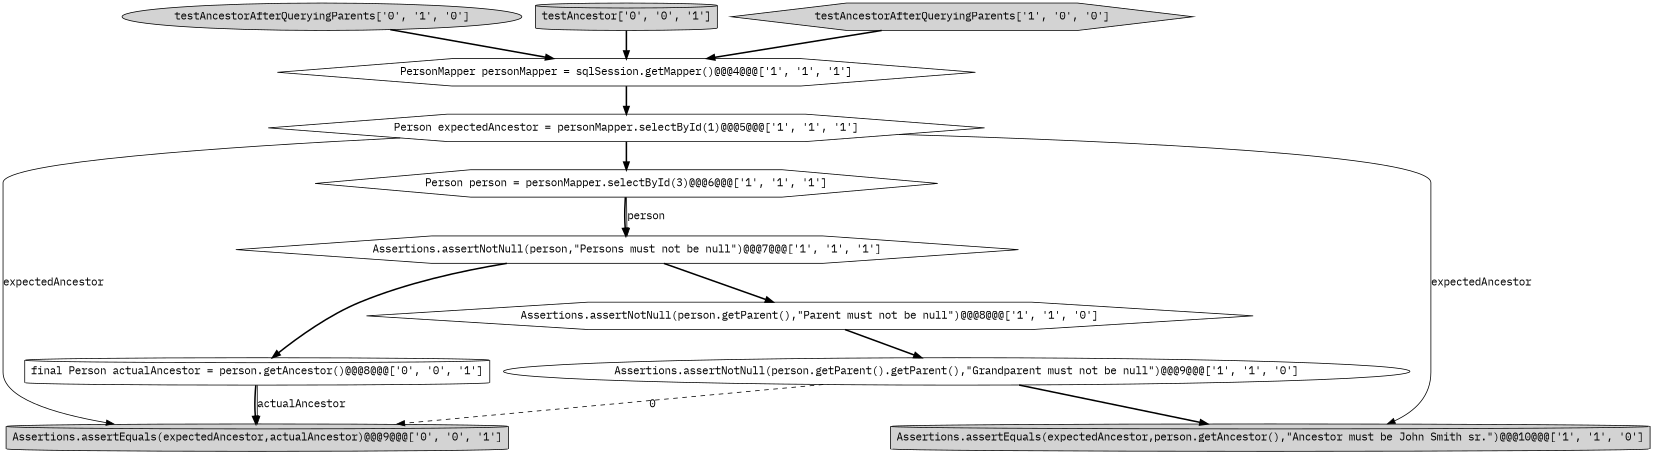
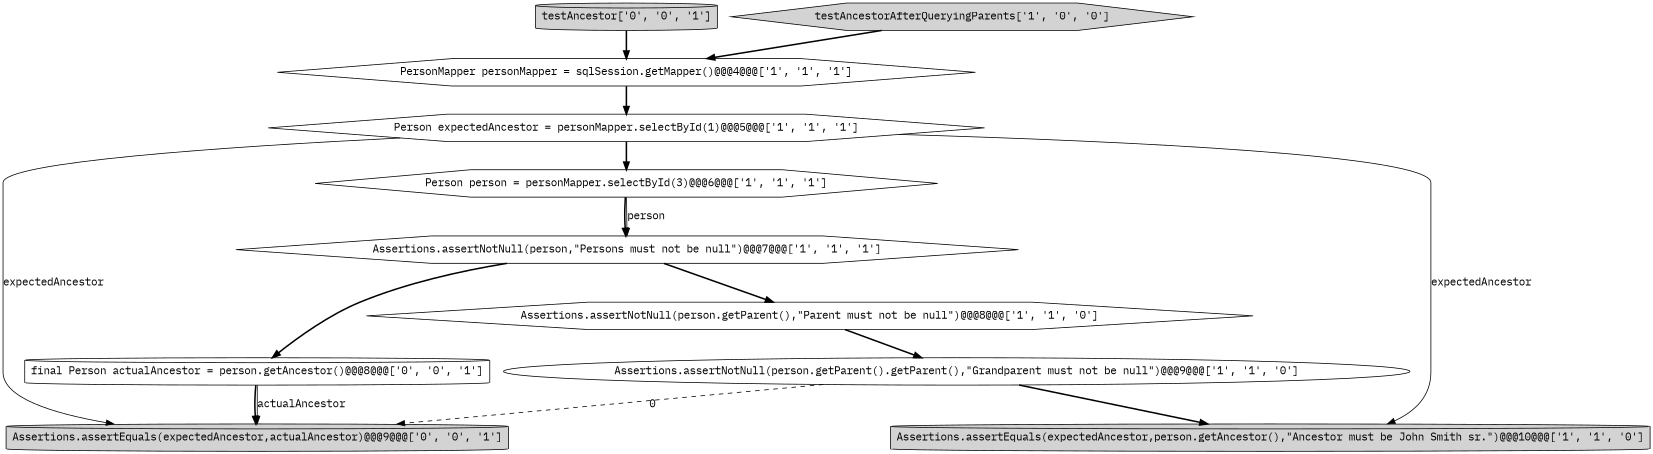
node "testAncestorAfterQueryingParents['0', '1', '0']": removed
